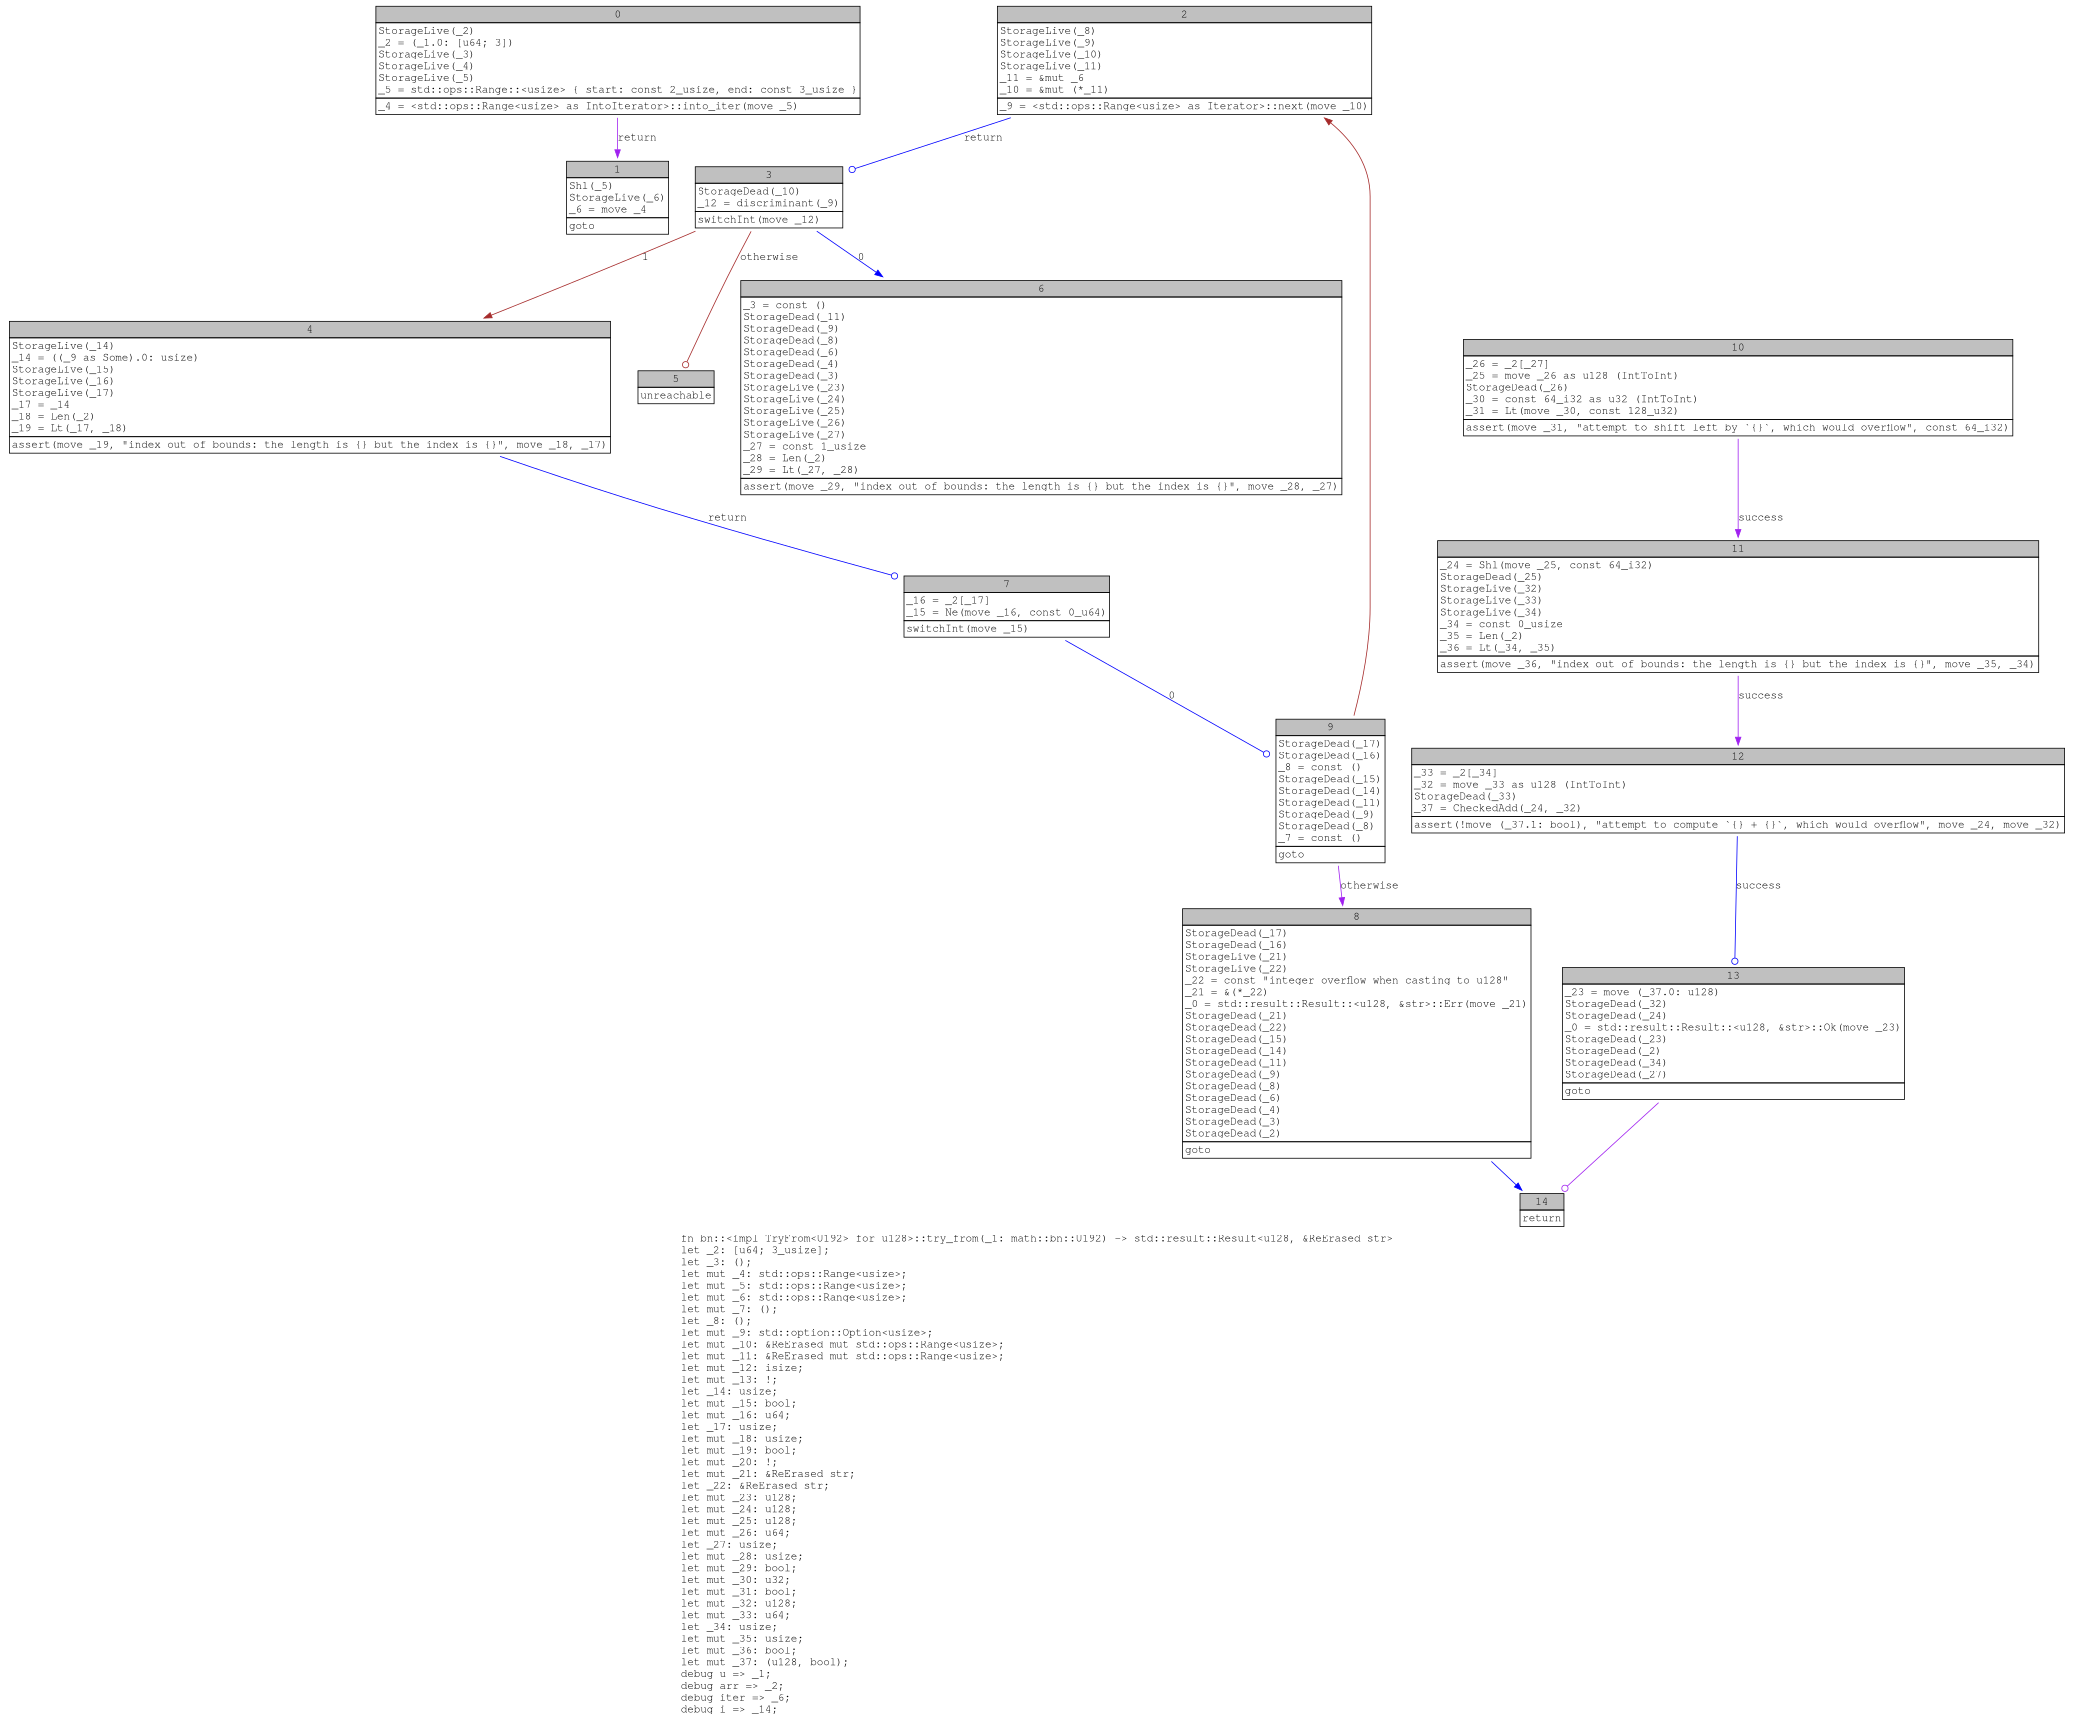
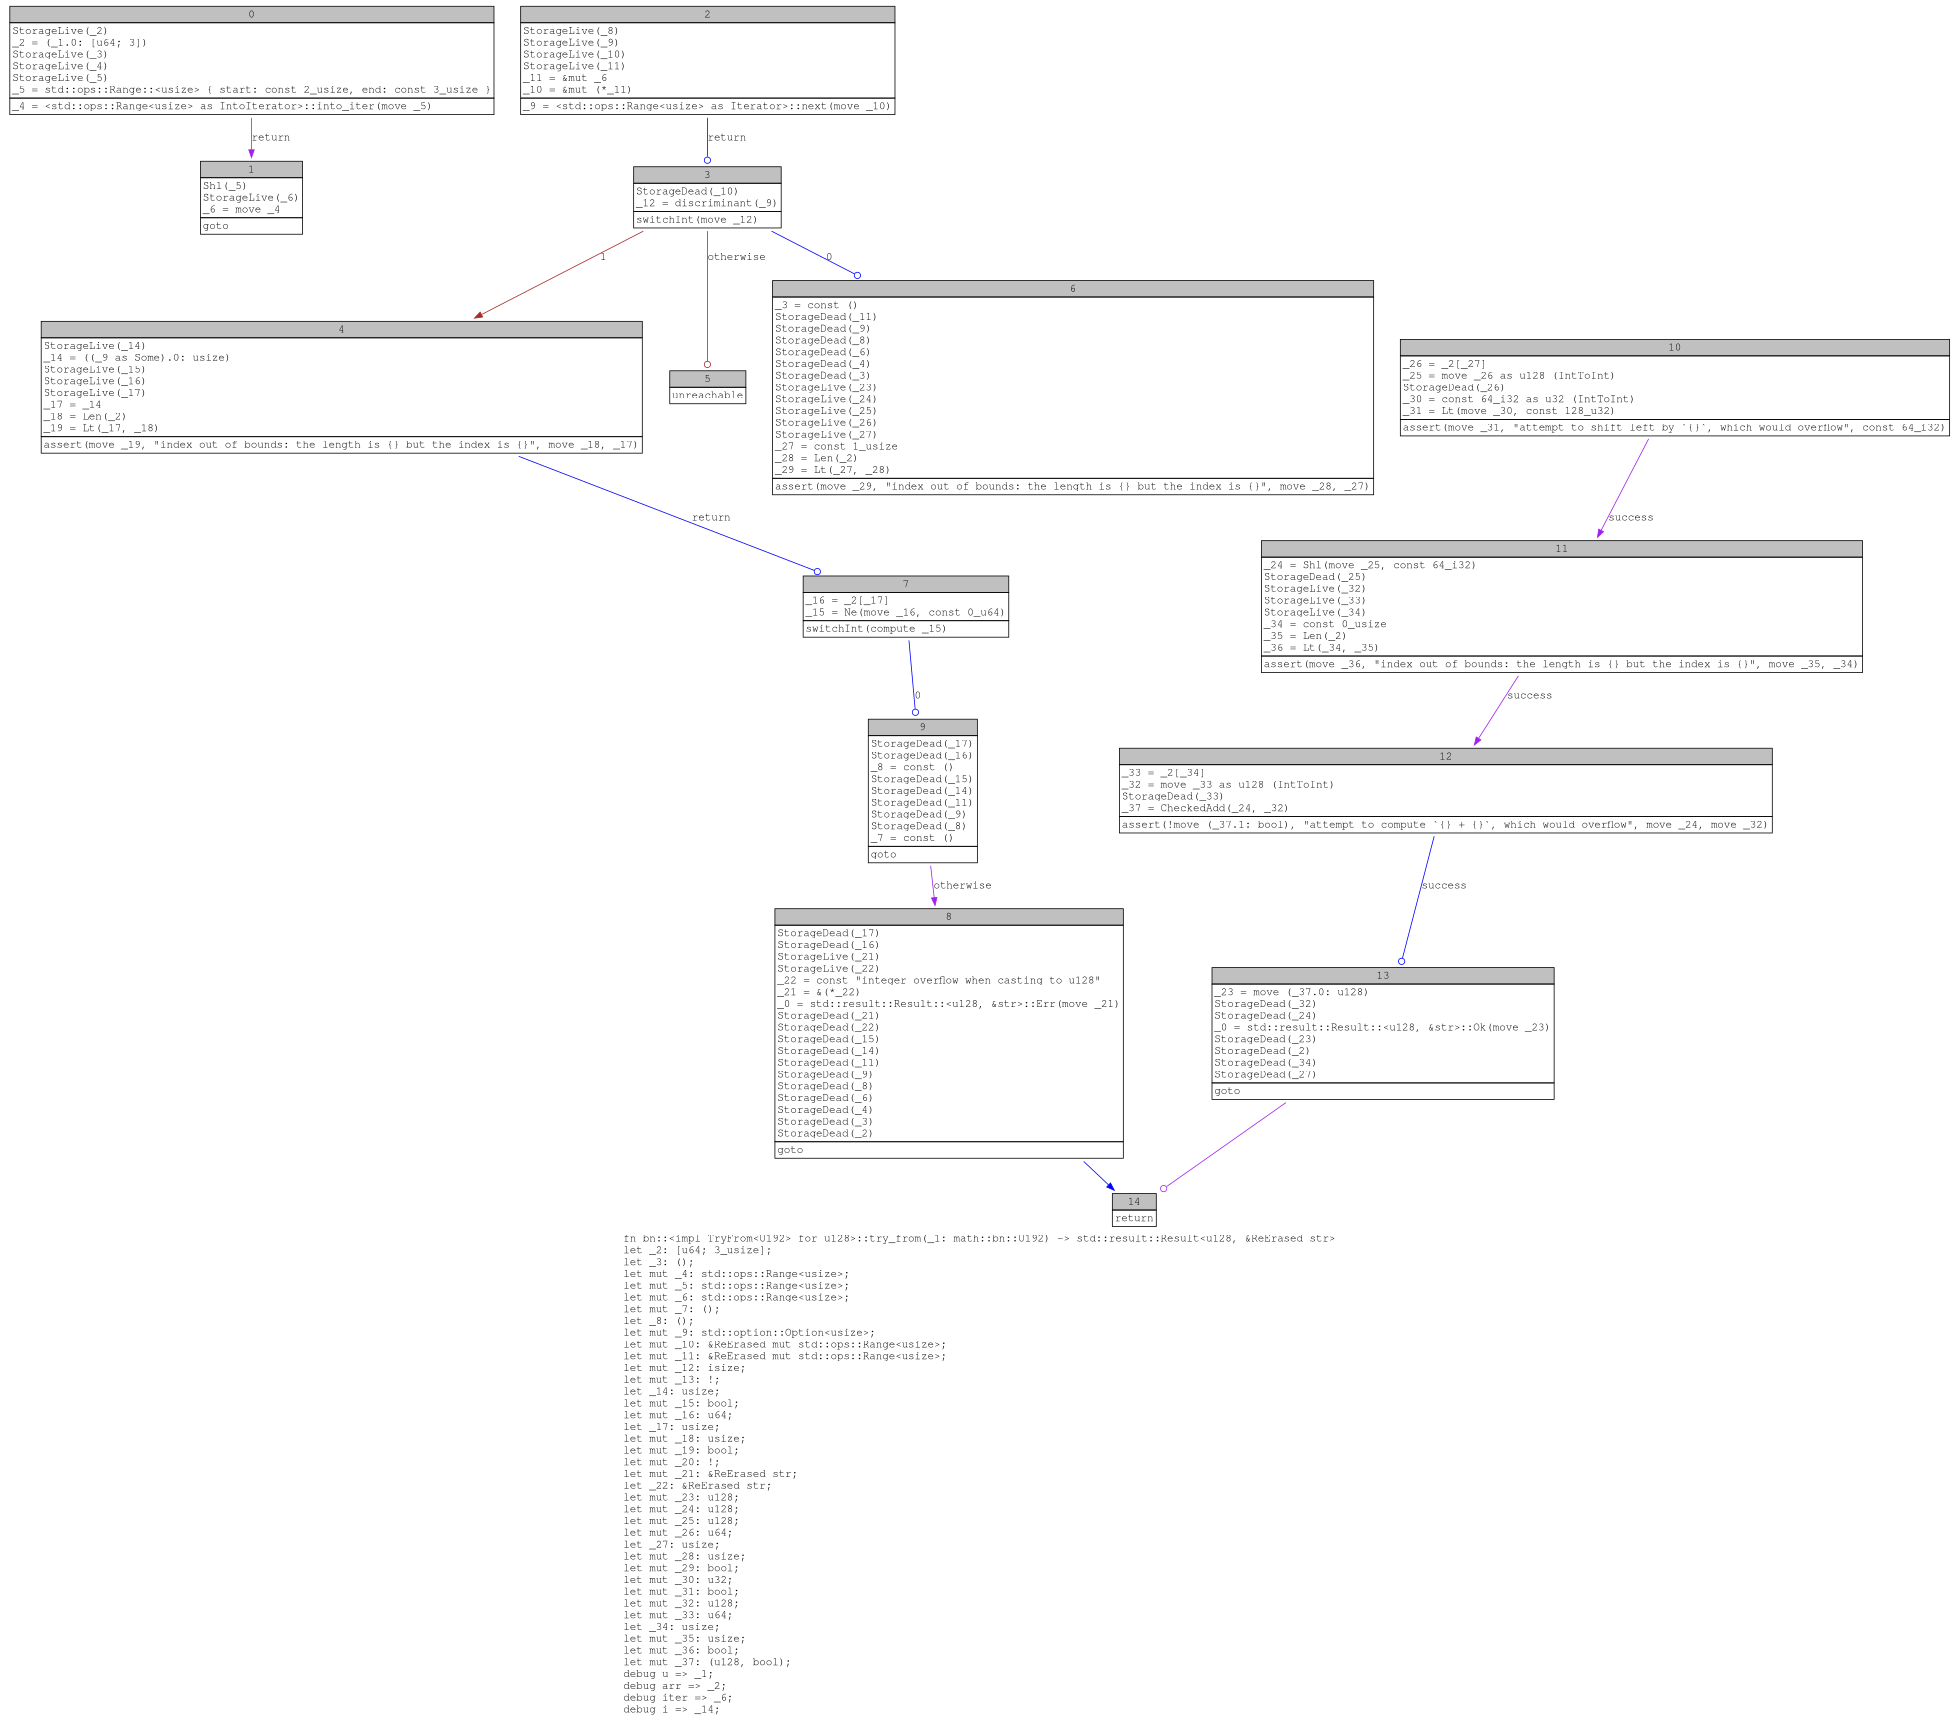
edge "3" -> "6": arrowhead normal -> odot
edge "9" -> "2": removed
node "7": text "switchInt(move _15)" -> "switchInt(compute _15)"
